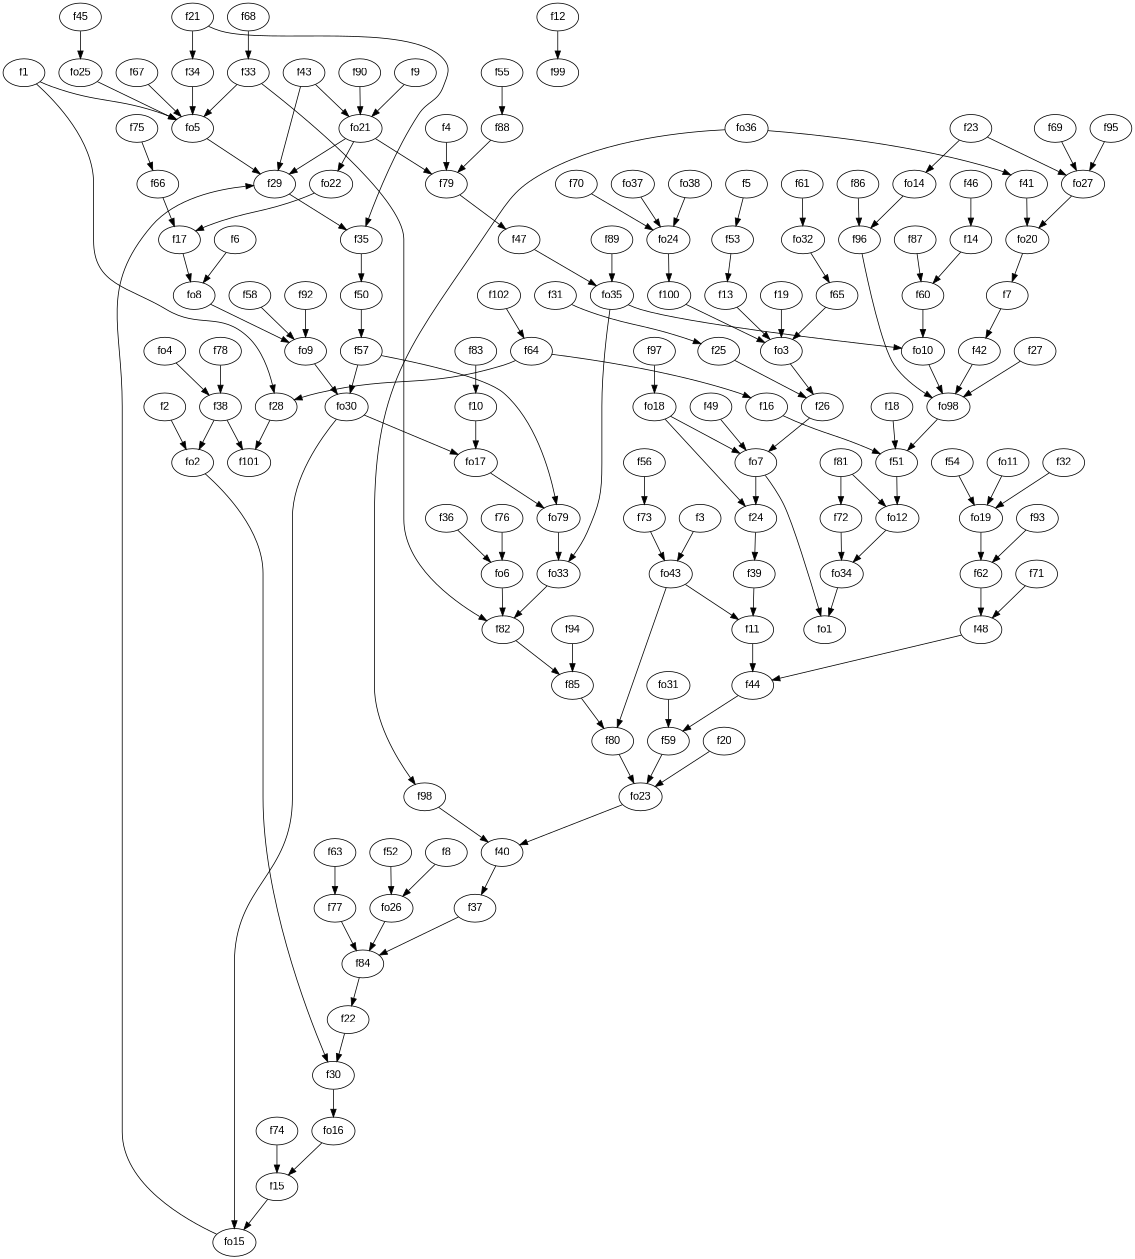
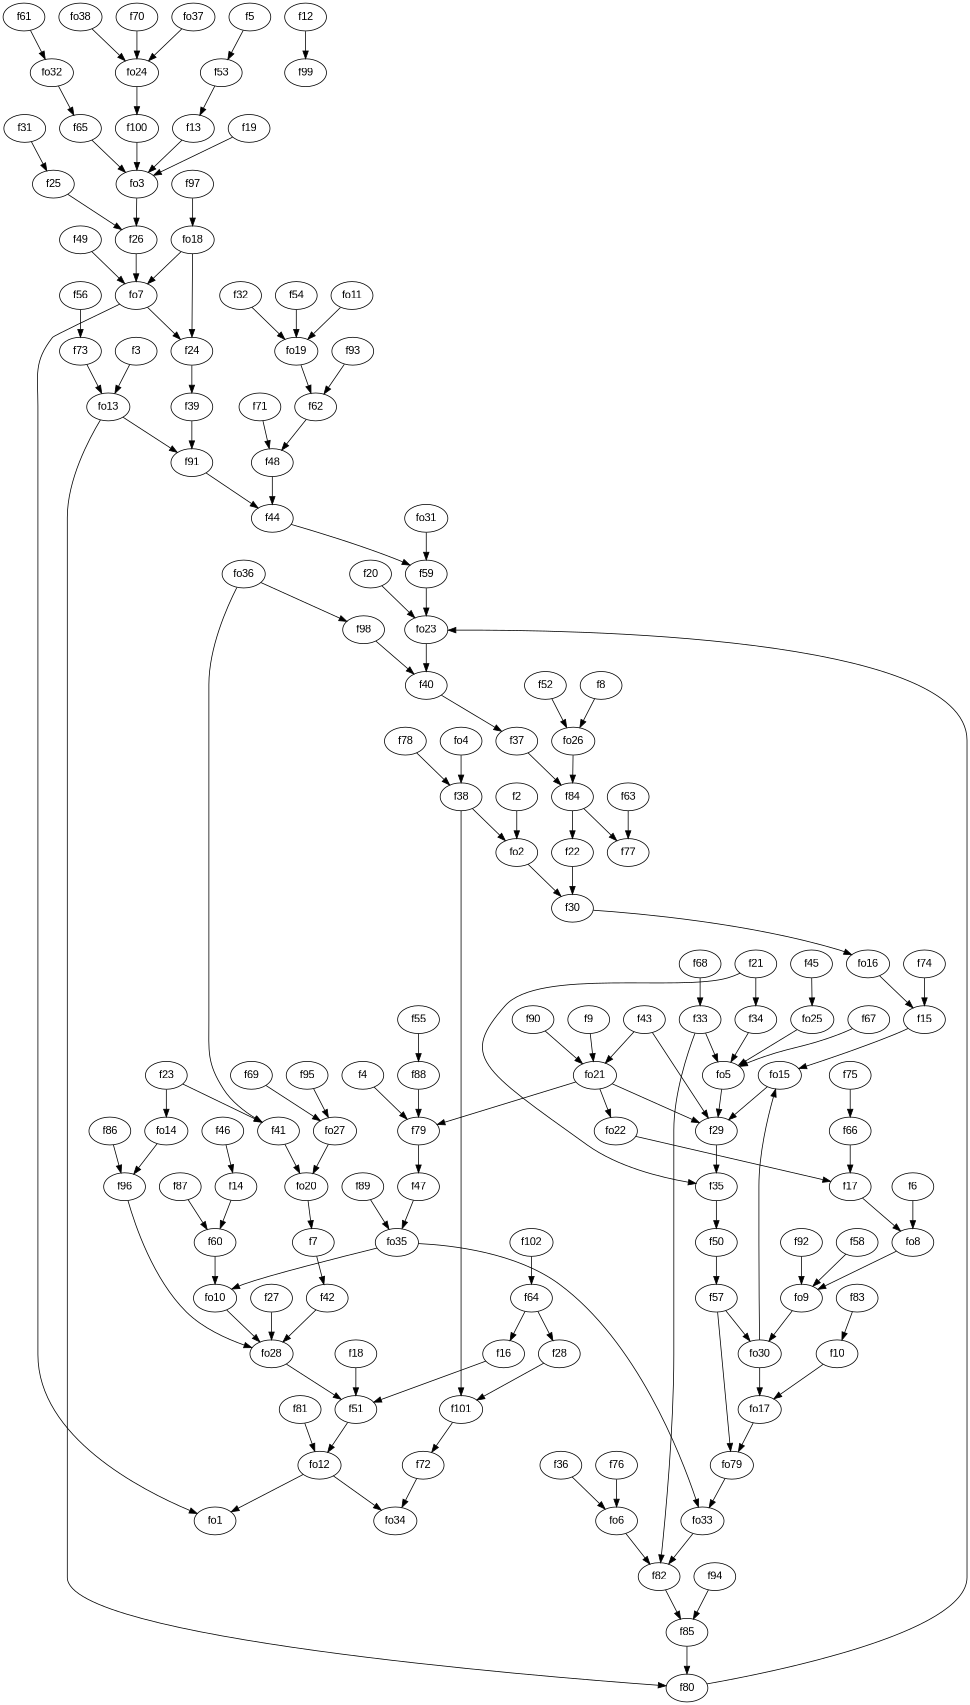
node "f1": removed
edge "f23" -> "fo27": now "f23" -> "f41"
node "fo98": label "fo98" -> "fo28"
edge "f81" -> "f72": now "f101" -> "f72"
node "fo43": label "fo43" -> "fo13"
edge "fo34" -> "fo1": now "fo12" -> "fo1"
node "f11": label "f11" -> "f91"
edge "f77" -> "f84": reversed
